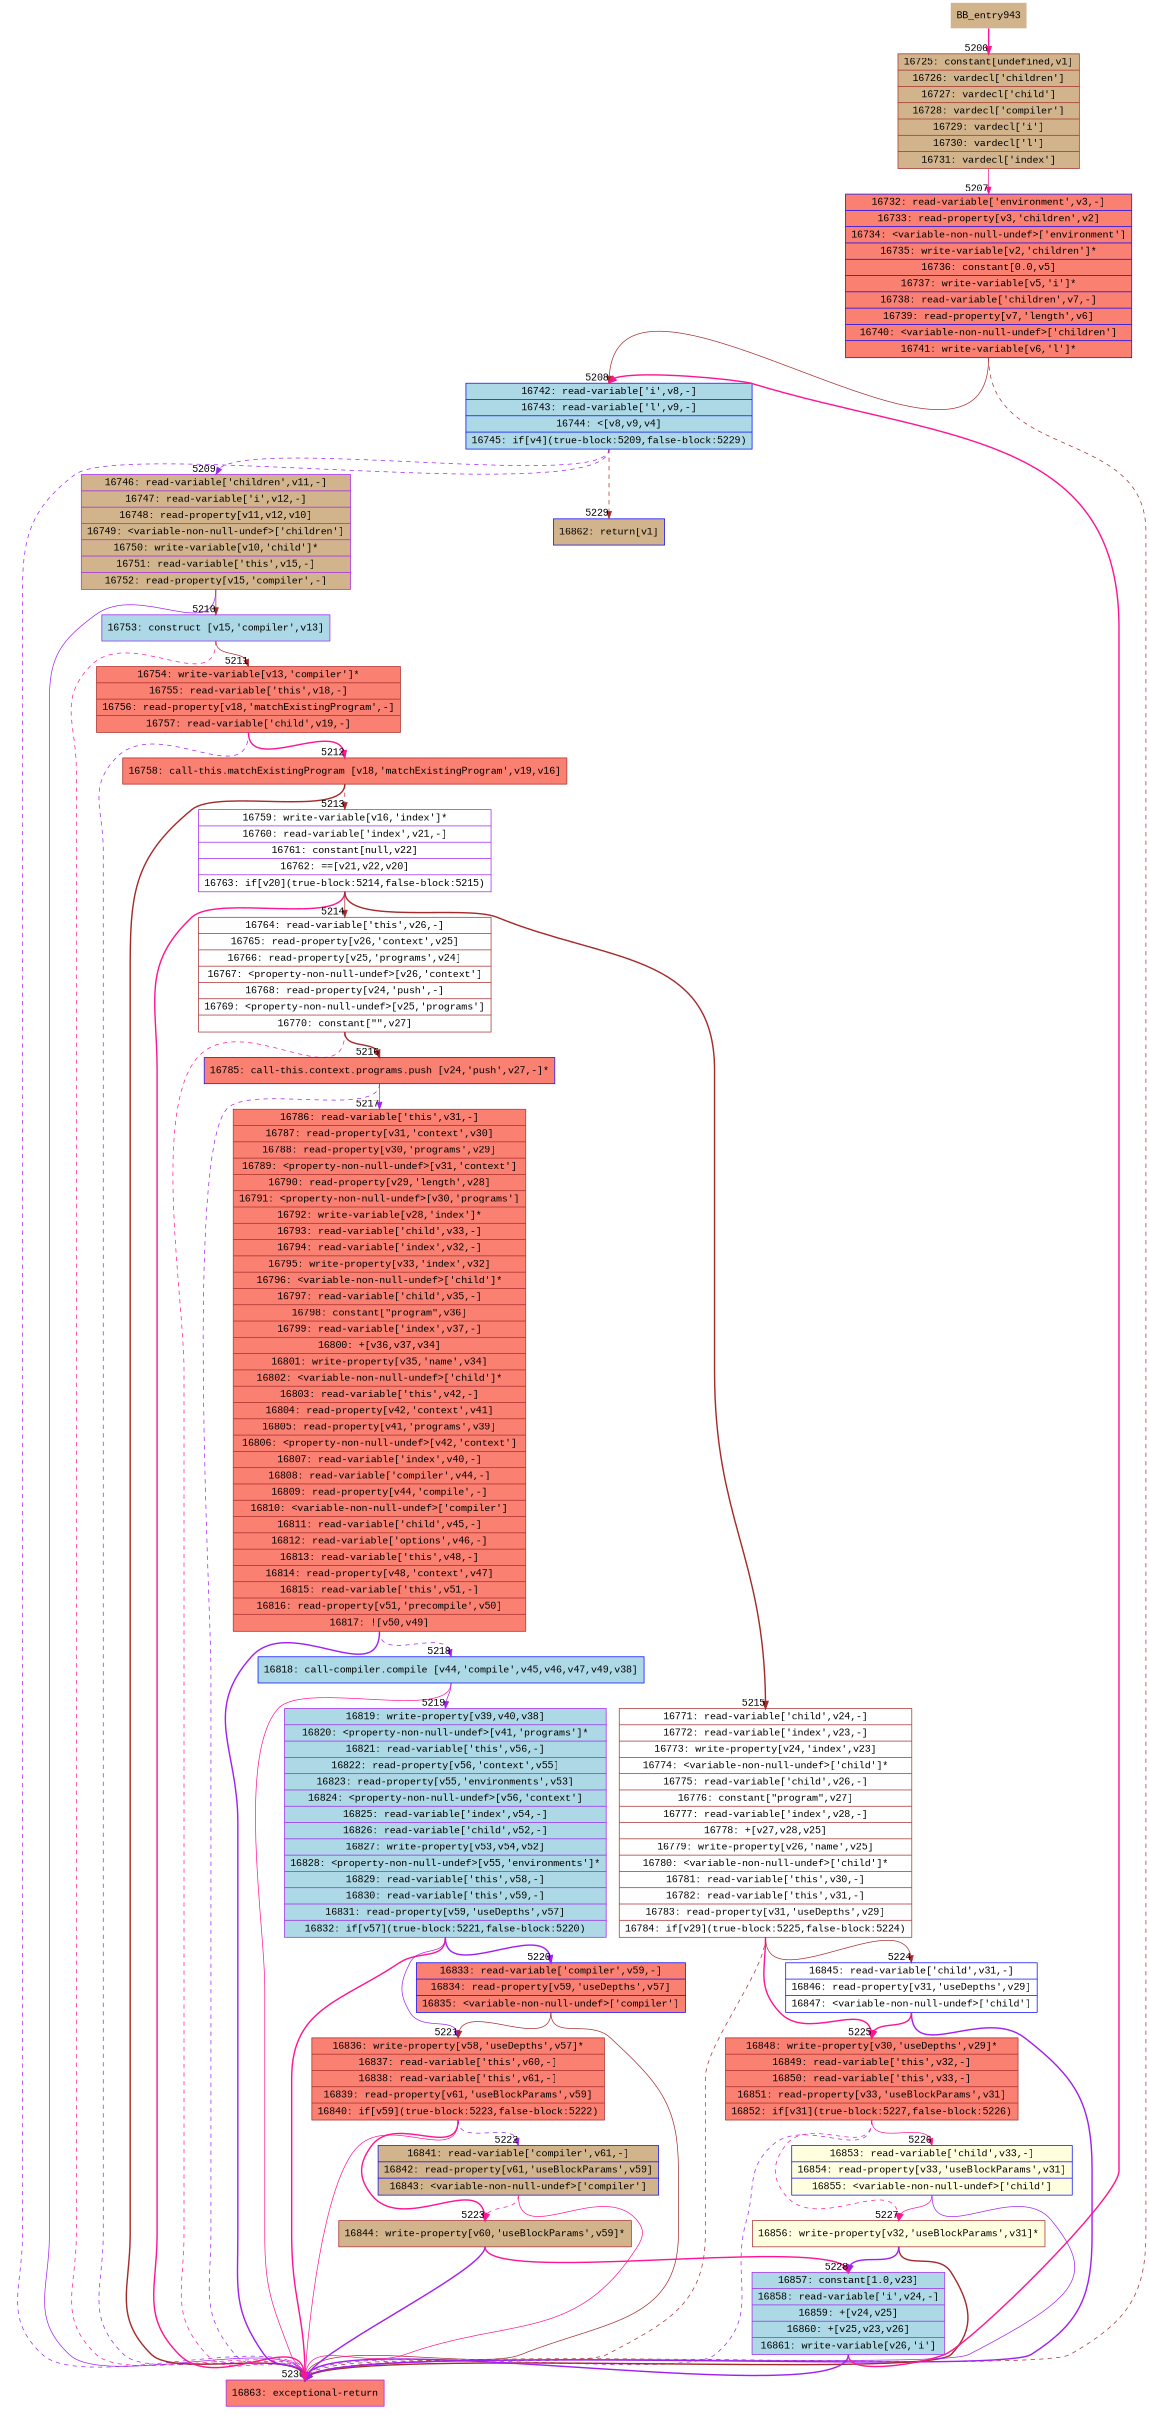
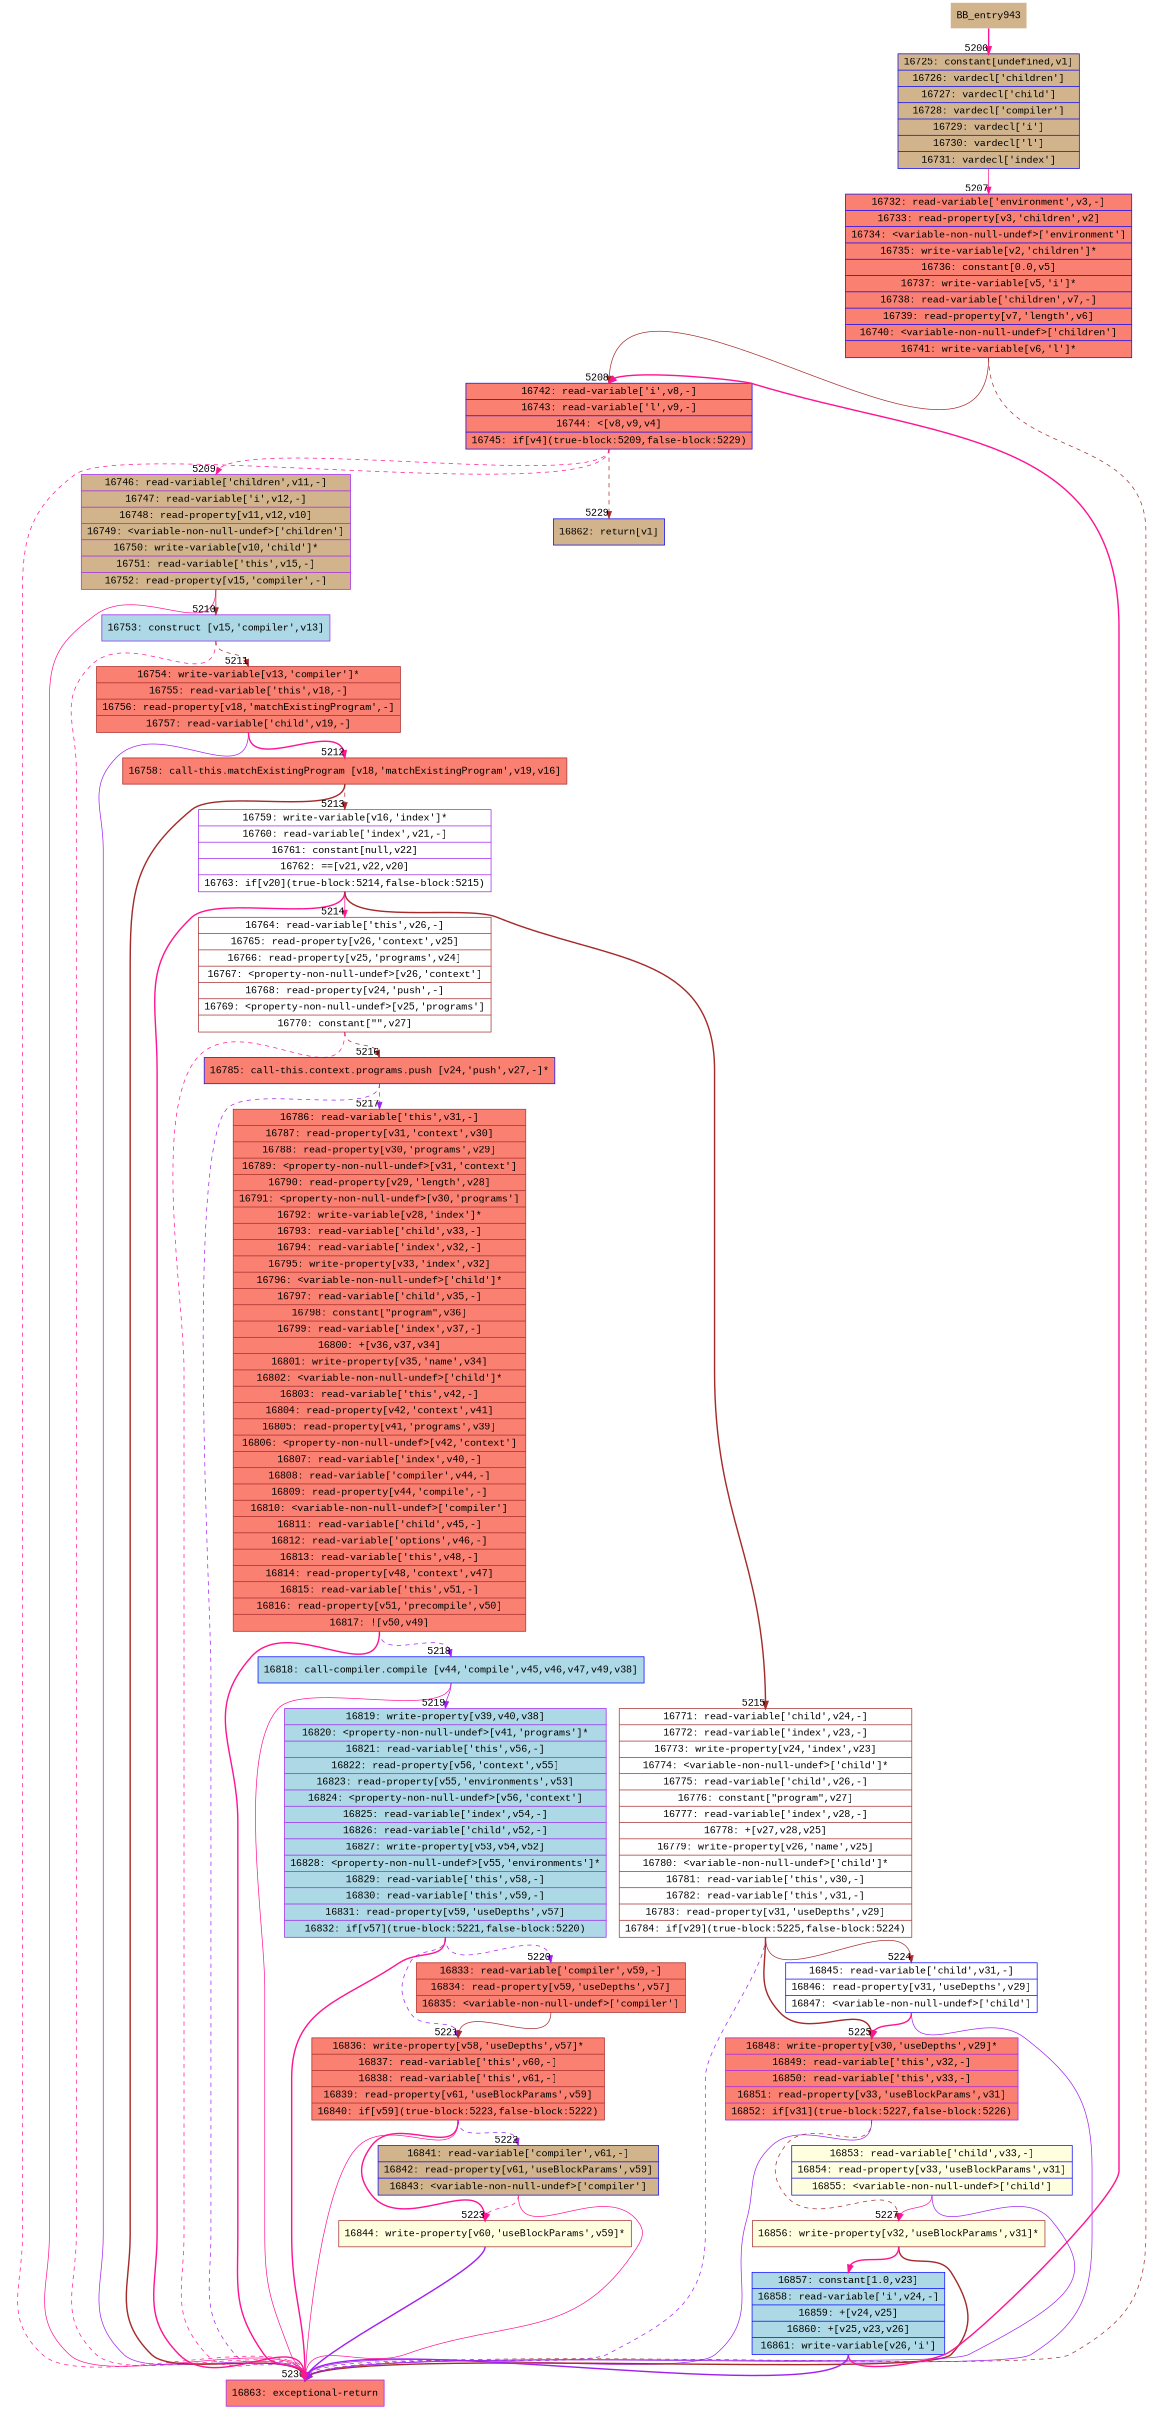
node "16725: constant[undefined,v1]": color brown -> blue
node "16742: read-variable['i',v8,-]": fillcolor lightblue -> salmon
edge "16742: read-variable['i',v8,-]" -> "16746: read-variable['children',v11,-]": color purple -> deeppink
edge "16753: construct [v15,'compiler',v13]" -> "16754: write-variable[v13,'compiler']*": style solid -> dashed
edge "16759: write-variable[v16,'index']*" -> "16764: read-variable['this',v26,-]": color brown -> deeppink
edge "16764: read-variable['this',v26,-]" -> "16785: call-this.context.programs.push [v24,'push',v27,-]*": style bold -> dashed
edge "16785: call-this.context.programs.push [v24,'push',v27,-]*" -> "16786: read-variable['this',v31,-]": style solid -> dashed
edge "16742: read-variable['i',v8,-]" -> "16863: exceptional-return": color purple -> deeppink
edge "16746: read-variable['children',v11,-]" -> "16863: exceptional-return": color purple -> deeppink
edge "16754: write-variable[v13,'compiler']*" -> "16863: exceptional-return": style dashed -> solid
edge "16819: write-property[v39,v40,v38]" -> "16833: read-variable['compiler',v59,-]": style bold -> dashed
edge "16786: read-variable['this',v31,-]" -> "16863: exceptional-return": color purple -> deeppink
node "16833: read-variable['compiler',v59,-]": color blue -> brown
edge "16819: write-property[v39,v40,v38]" -> "16836: write-property[v58,'useDepths',v57]*": style solid -> dashed
edge "16771: read-variable['child',v24,-]" -> "16848: write-property[v30,'useDepths',v29]*": color deeppink -> brown
node "16848: write-property[v30,'useDepths',v29]*": color brown -> purple
edge "16848: write-property[v30,'useDepths',v29]*" -> "16853: read-variable['child',v33,-]": removed
edge "16848: write-property[v30,'useDepths',v29]*" -> "16856: write-property[v32,'useBlockParams',v31]*": color deeppink -> brown
node "16844: write-property[v60,'useBlockParams',v59]*": fillcolor tan -> lightyellow
edge "16844: write-property[v60,'useBlockParams',v59]*" -> "16857: constant[1.0,v23]": removed
edge "16856: write-property[v32,'useBlockParams',v31]*" -> "16857: constant[1.0,v23]": color purple -> deeppink
edge "16833: read-variable['compiler',v59,-]" -> "16863: exceptional-return": removed
edge "16771: read-variable['child',v24,-]" -> "16863: exceptional-return": color brown -> purple
node "16857: constant[1.0,v23]": color purple -> blue
edge "16845: read-variable['child',v31,-]" -> "16863: exceptional-return": style bold -> solid
edge "16848: write-property[v30,'useDepths',v29]*" -> "16863: exceptional-return": style dashed -> solid
